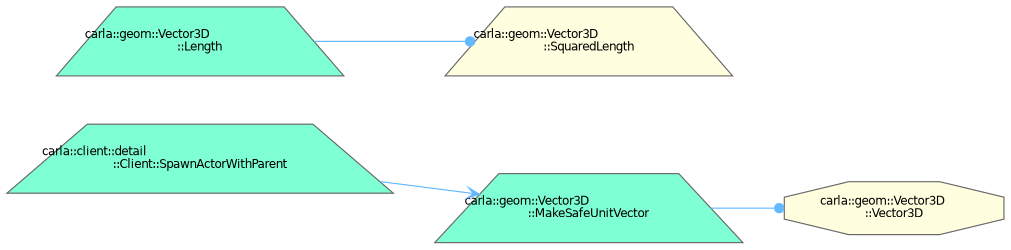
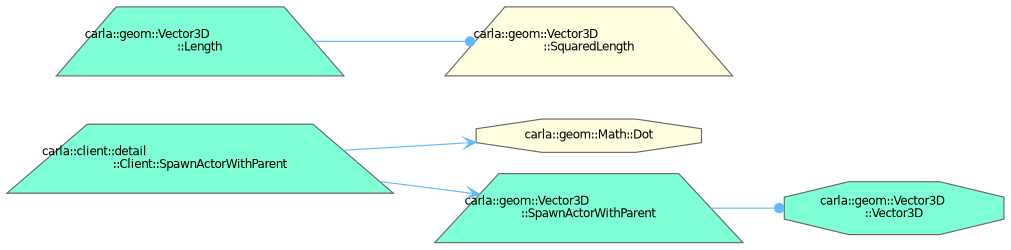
node "carla::geom::Math::Dot": added
node "carla::geom::Vector3D ::MakeSafeUnitVector": label "carla::geom::Vector3D ::MakeSafeUnitVector" -> "carla::geom::Vector3D ::SpawnActorWithParent"
node "carla::geom::Vector3D ::Vector3D": fillcolor lightyellow -> aquamarine
